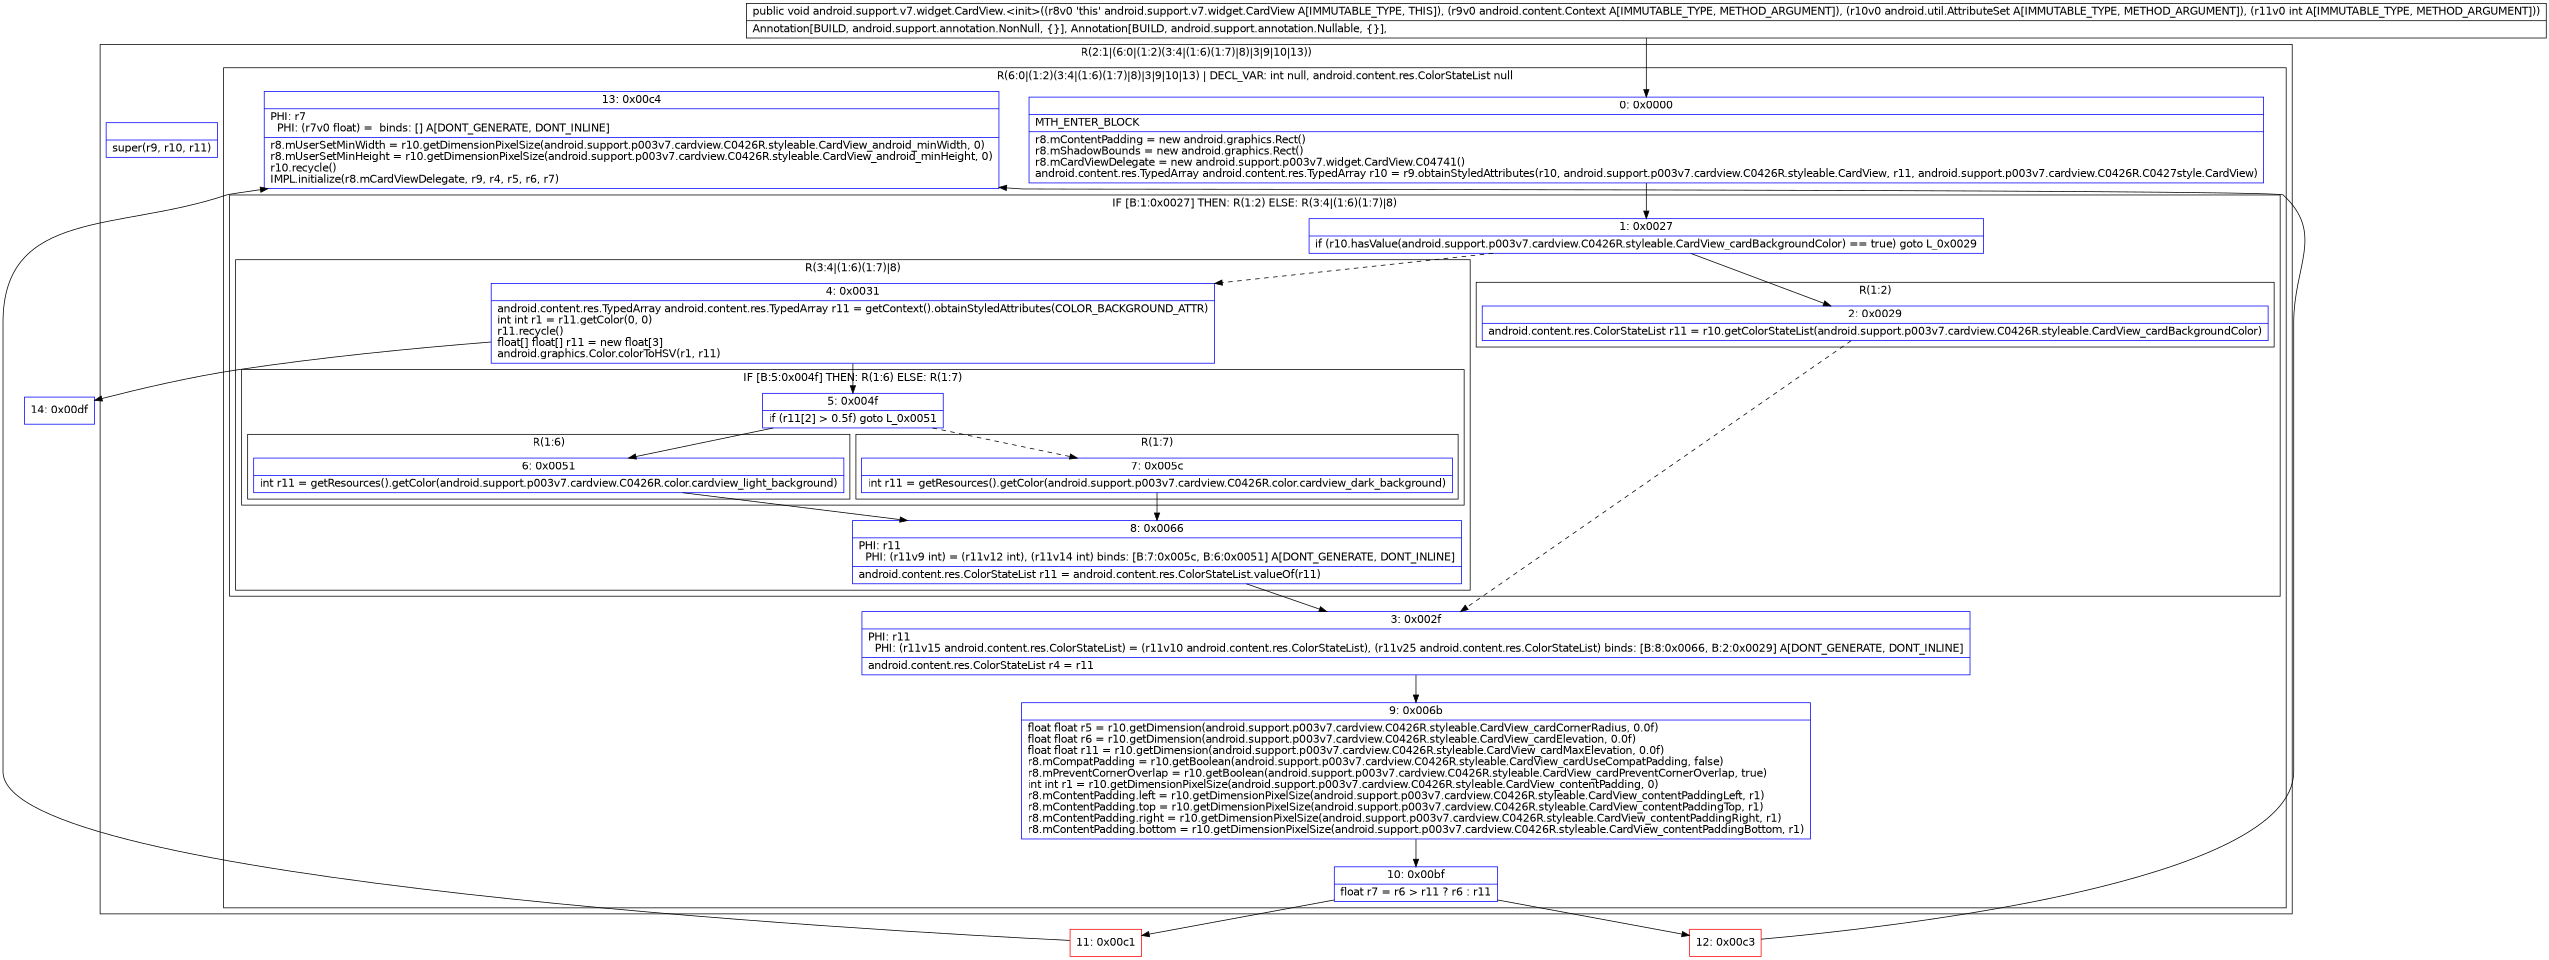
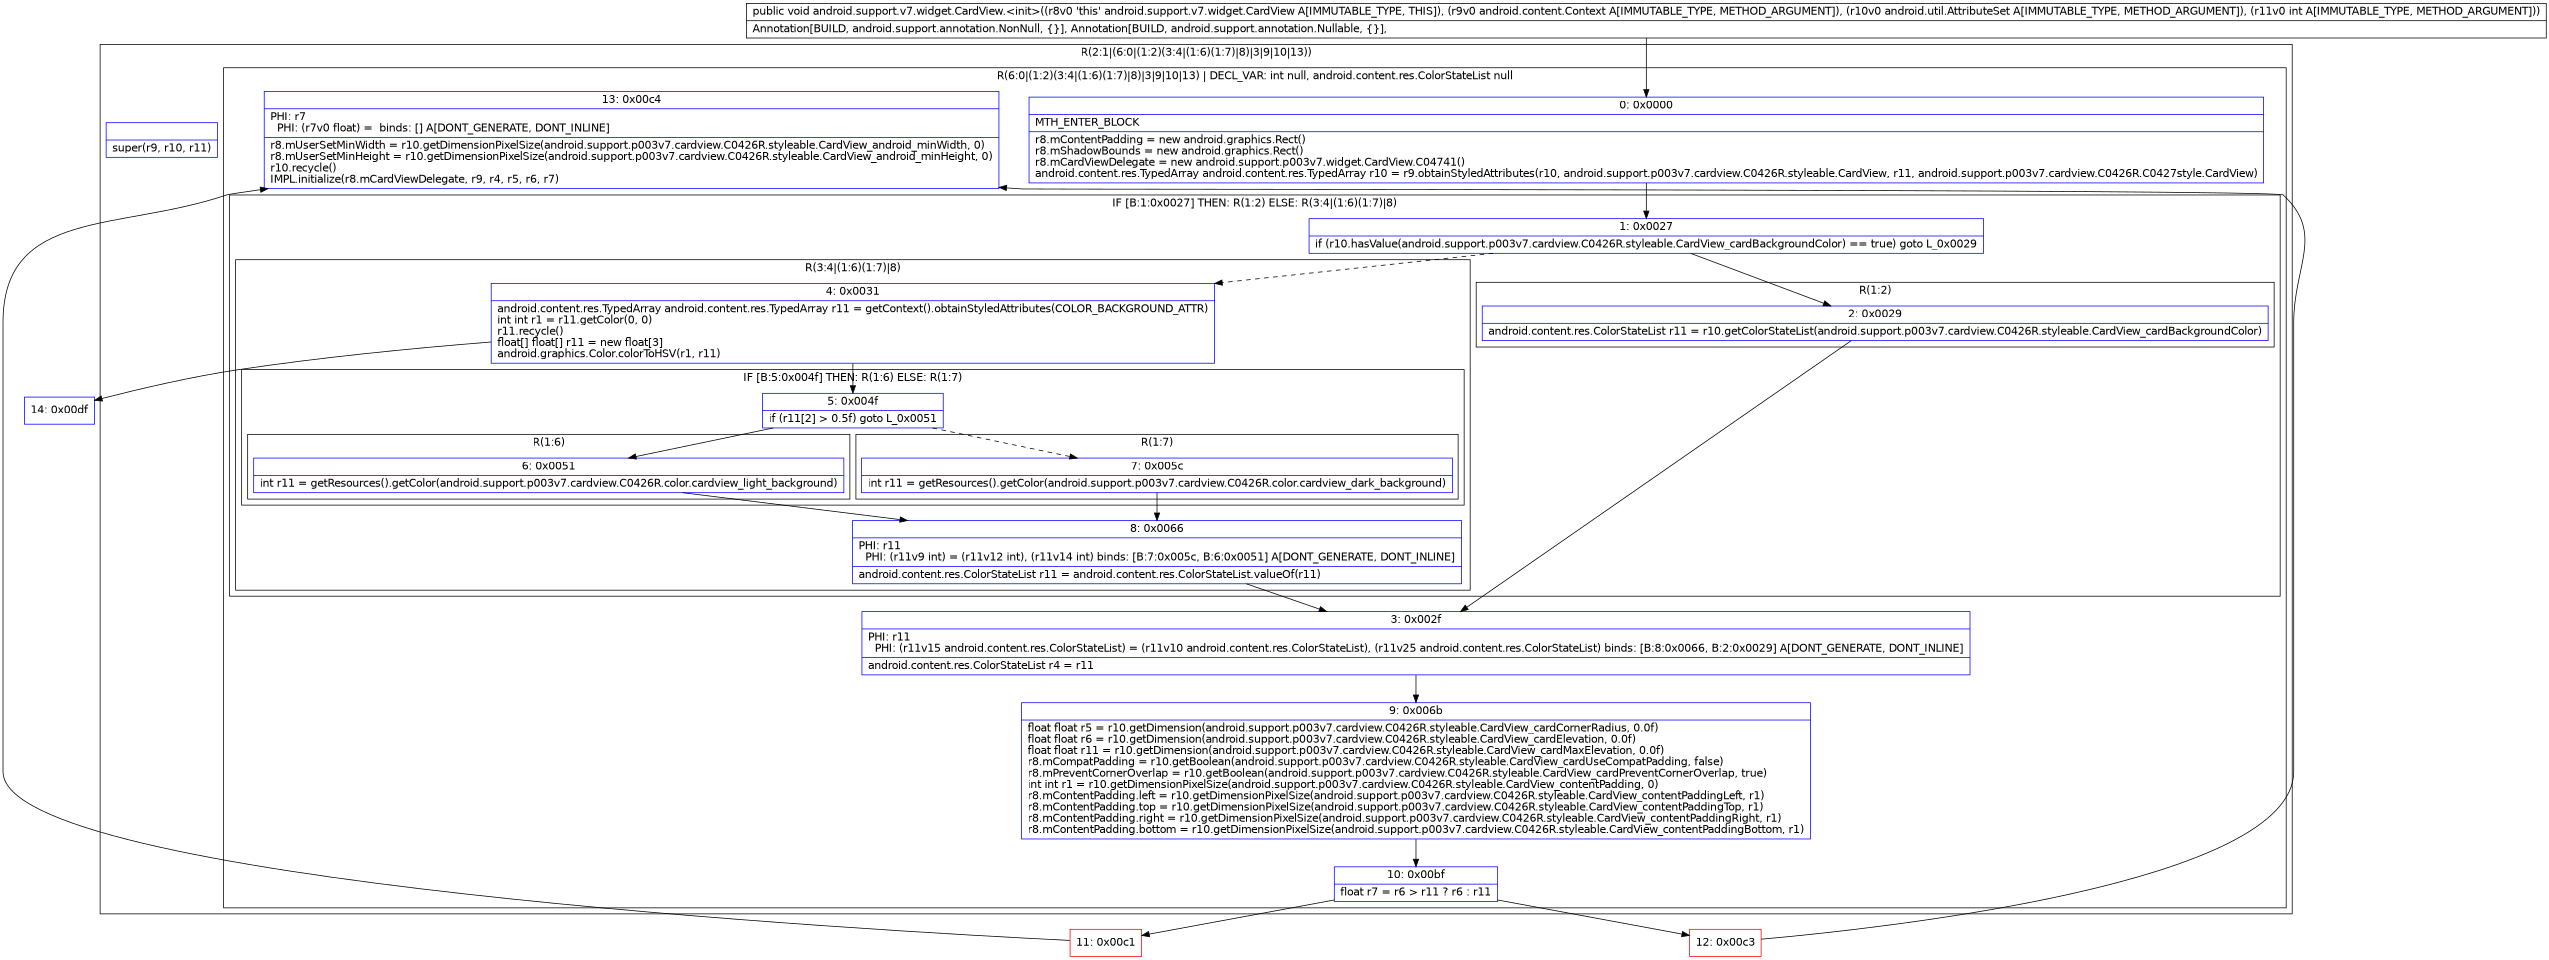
edge "2: 0x0029" -> "3: 0x002f": style dashed -> solid
